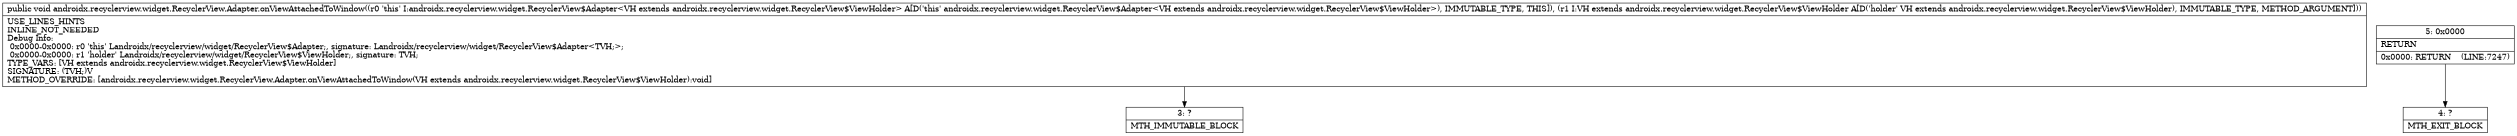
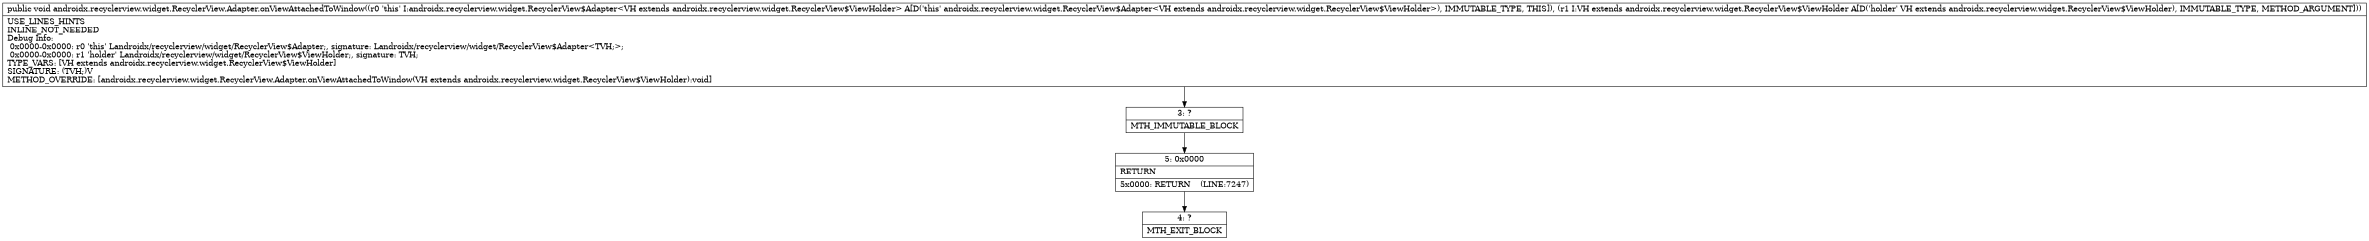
node "5: 0x0000": text "0x0000: RETURN    (LINE:7247)" -> "5x0000: RETURN    (LINE:7247)"
edge "3: ?" -> "5: 0x0000": added
